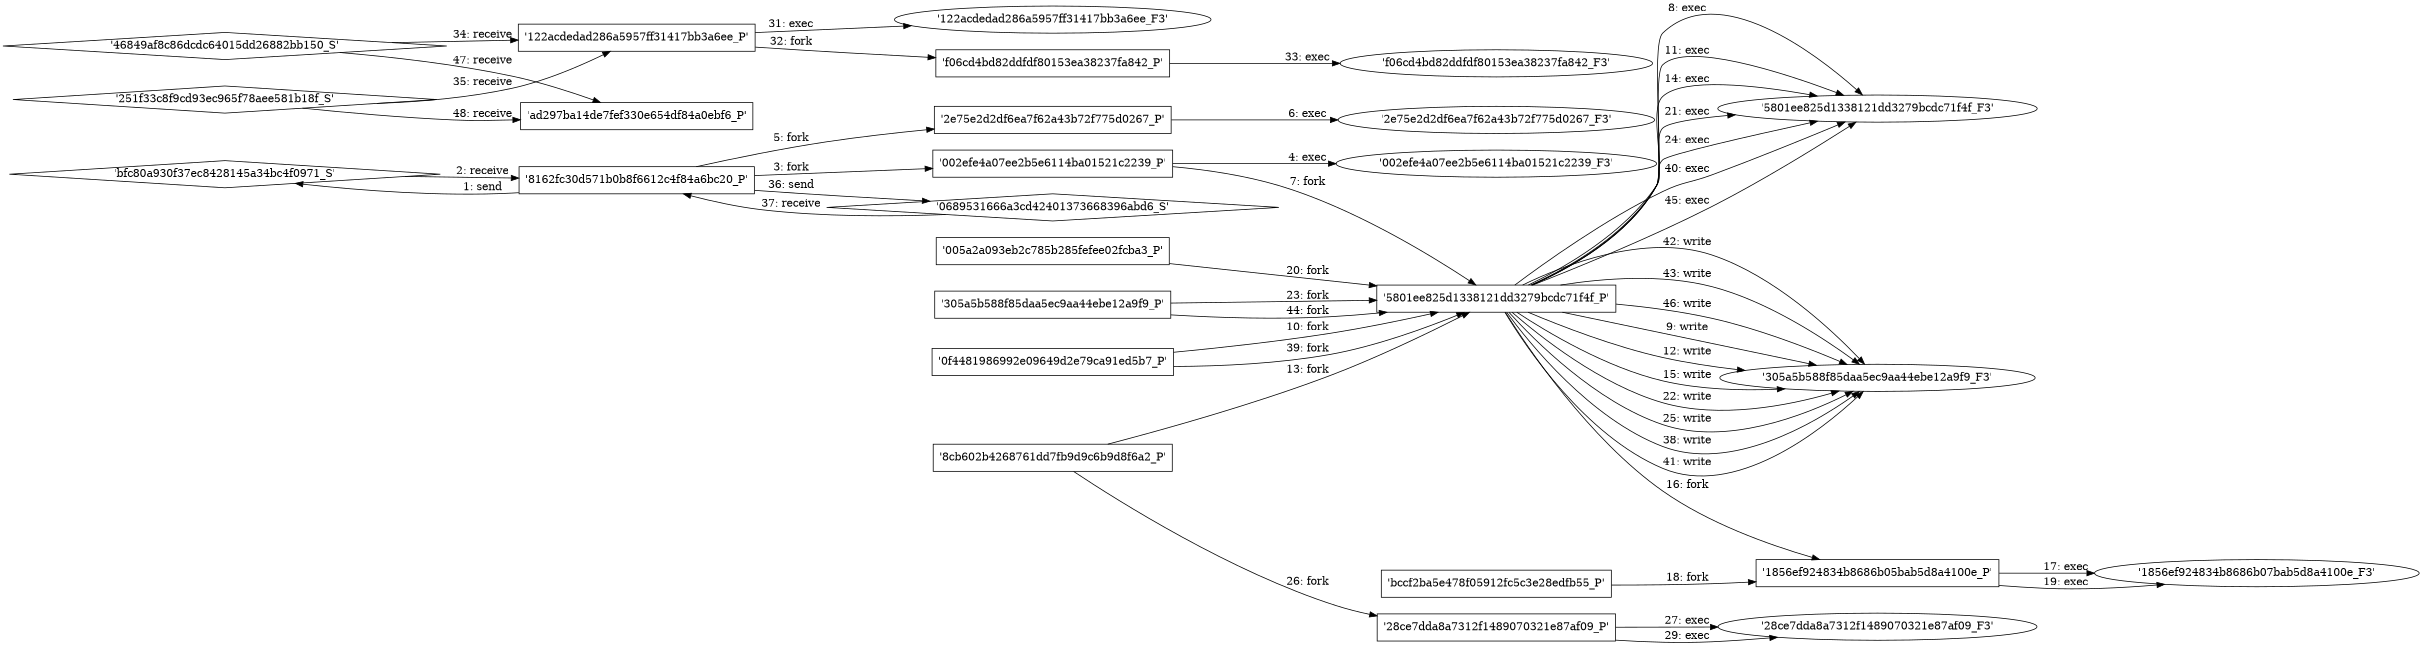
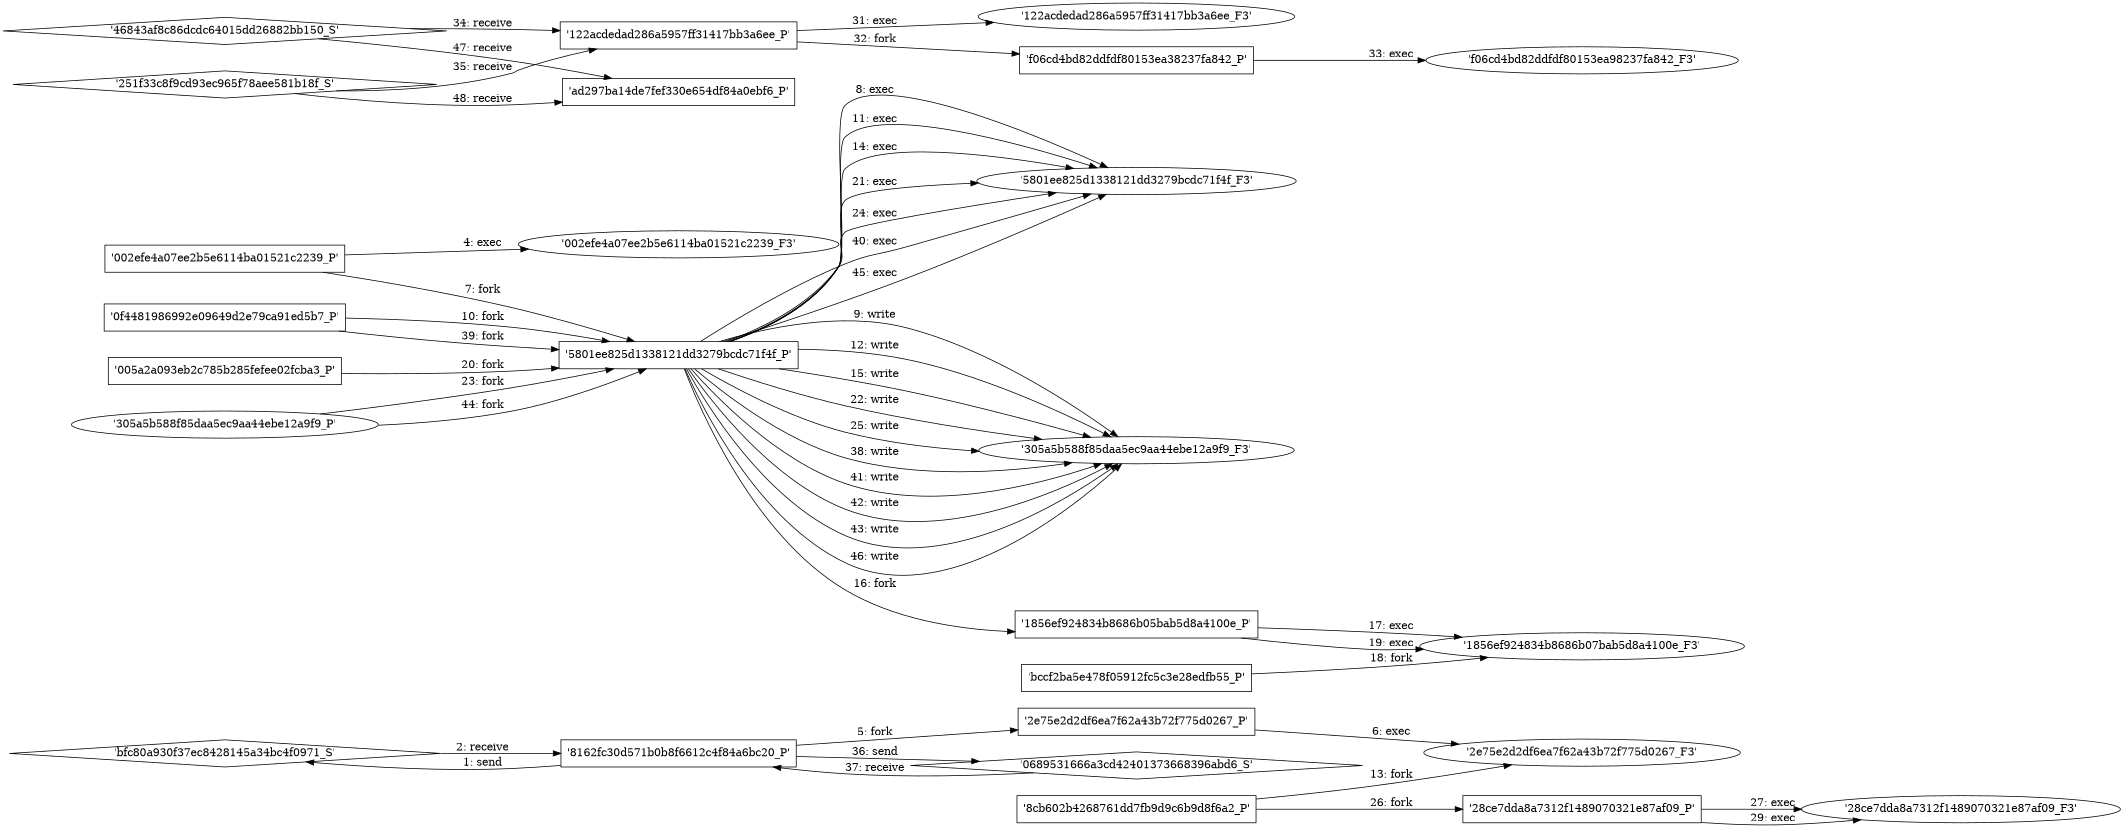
node "'46849af8c86dcdc64015dd26882bb150_S'": label "'46849af8c86dcdc64015dd26882bb150_S'" -> "'46843af8c86dcdc64015dd26882bb150_S'"
node "'f06cd4bd82ddfdf80153ea38237fa842_F3'": label "'f06cd4bd82ddfdf80153ea38237fa842_F3'" -> "'f06cd4bd82ddfdf80153ea98237fa842_F3'"
edge "'8162fc30d571b0b8f6612c4f84a6bc20_P'" -> "'002efe4a07ee2b5e6114ba01521c2239_P'": removed, label "3: fork"
node "'305a5b588f85daa5ec9aa44ebe12a9f9_P'": shape box -> ellipse
edge "'8cb602b4268761dd7fb9d9c6b9d8f6a2_P'" -> "'5801ee825d1338121dd3279bcdc71f4f_P'": now "'8cb602b4268761dd7fb9d9c6b9d8f6a2_P'" -> "'2e75e2d2df6ea7f62a43b72f775d0267_F3'"
edge "'bccf2ba5e478f05912fc5c3e28edfb55_P'" -> "'1856ef924834b8686b05bab5d8a4100e_P'": now "'bccf2ba5e478f05912fc5c3e28edfb55_P'" -> "'1856ef924834b8686b07bab5d8a4100e_F3'"
